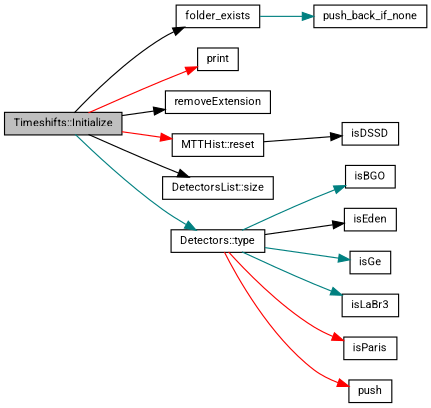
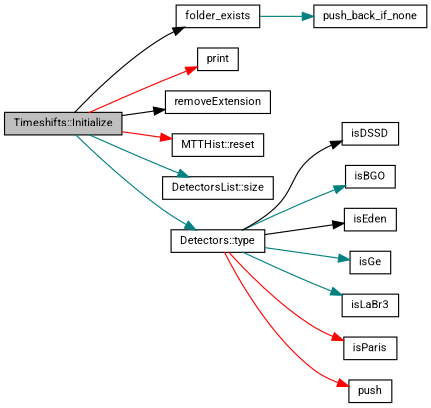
edge "MTTHist::reset" -> "isDSSD": now "Detectors::type" -> "isDSSD"
edge "Timeshifts::Initialize" -> "DetectorsList::size": color black -> teal
